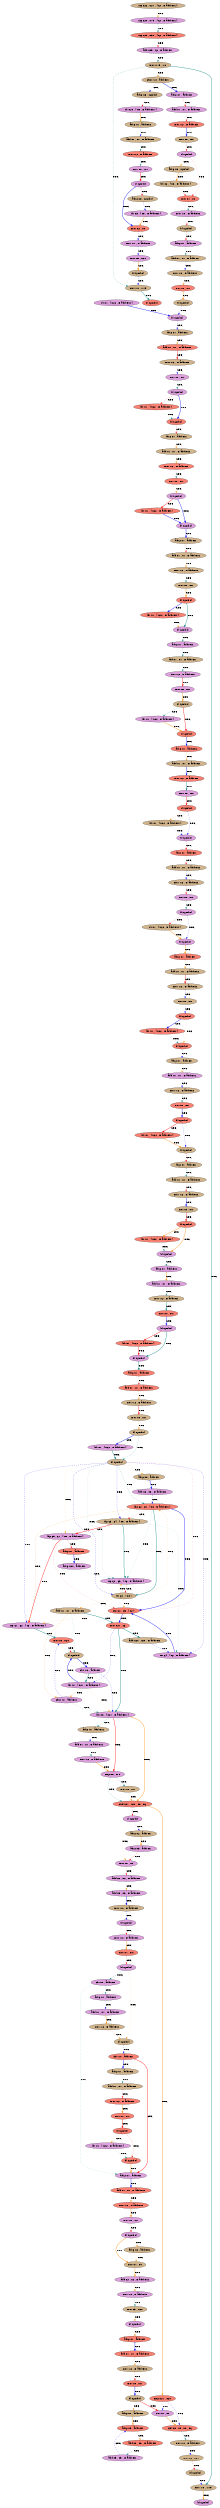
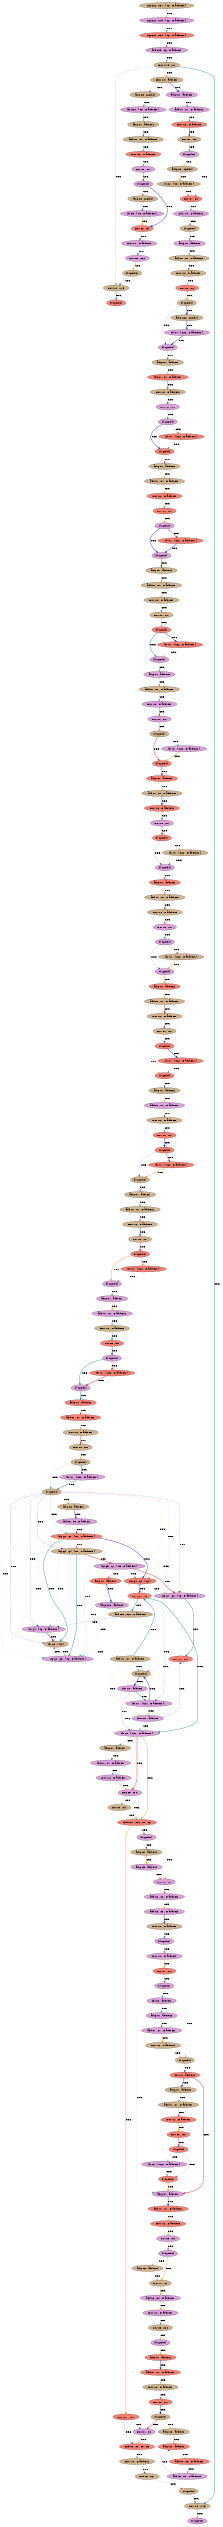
node "adrp x22 , symbol": added
edge "str q4 , [ sp , # address ]" -> "stp q0 , q5 , [ sp ]": now "str q4 , [ sp , # address ]" -> "ldr q0 , [ x8 ]"
